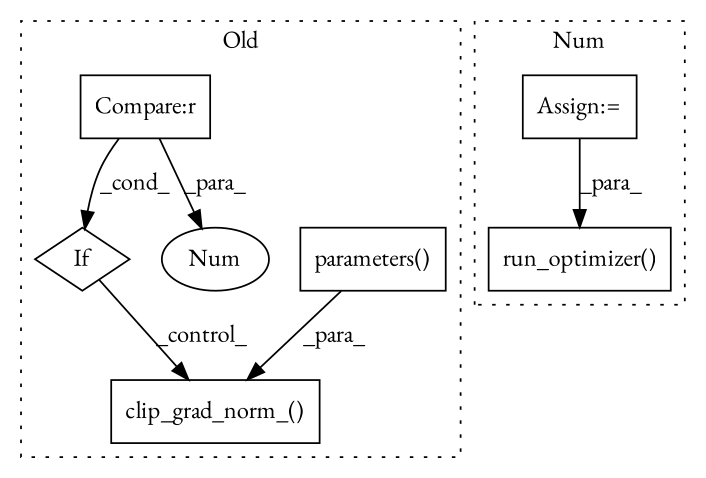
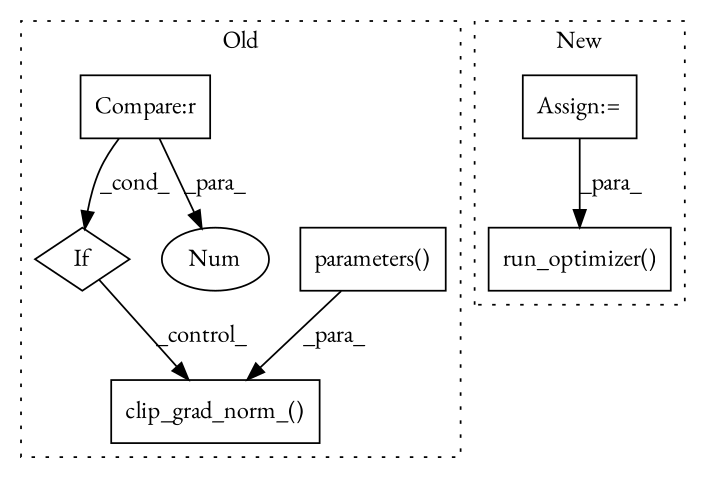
cluster "Num": label "Num" -> "New"
